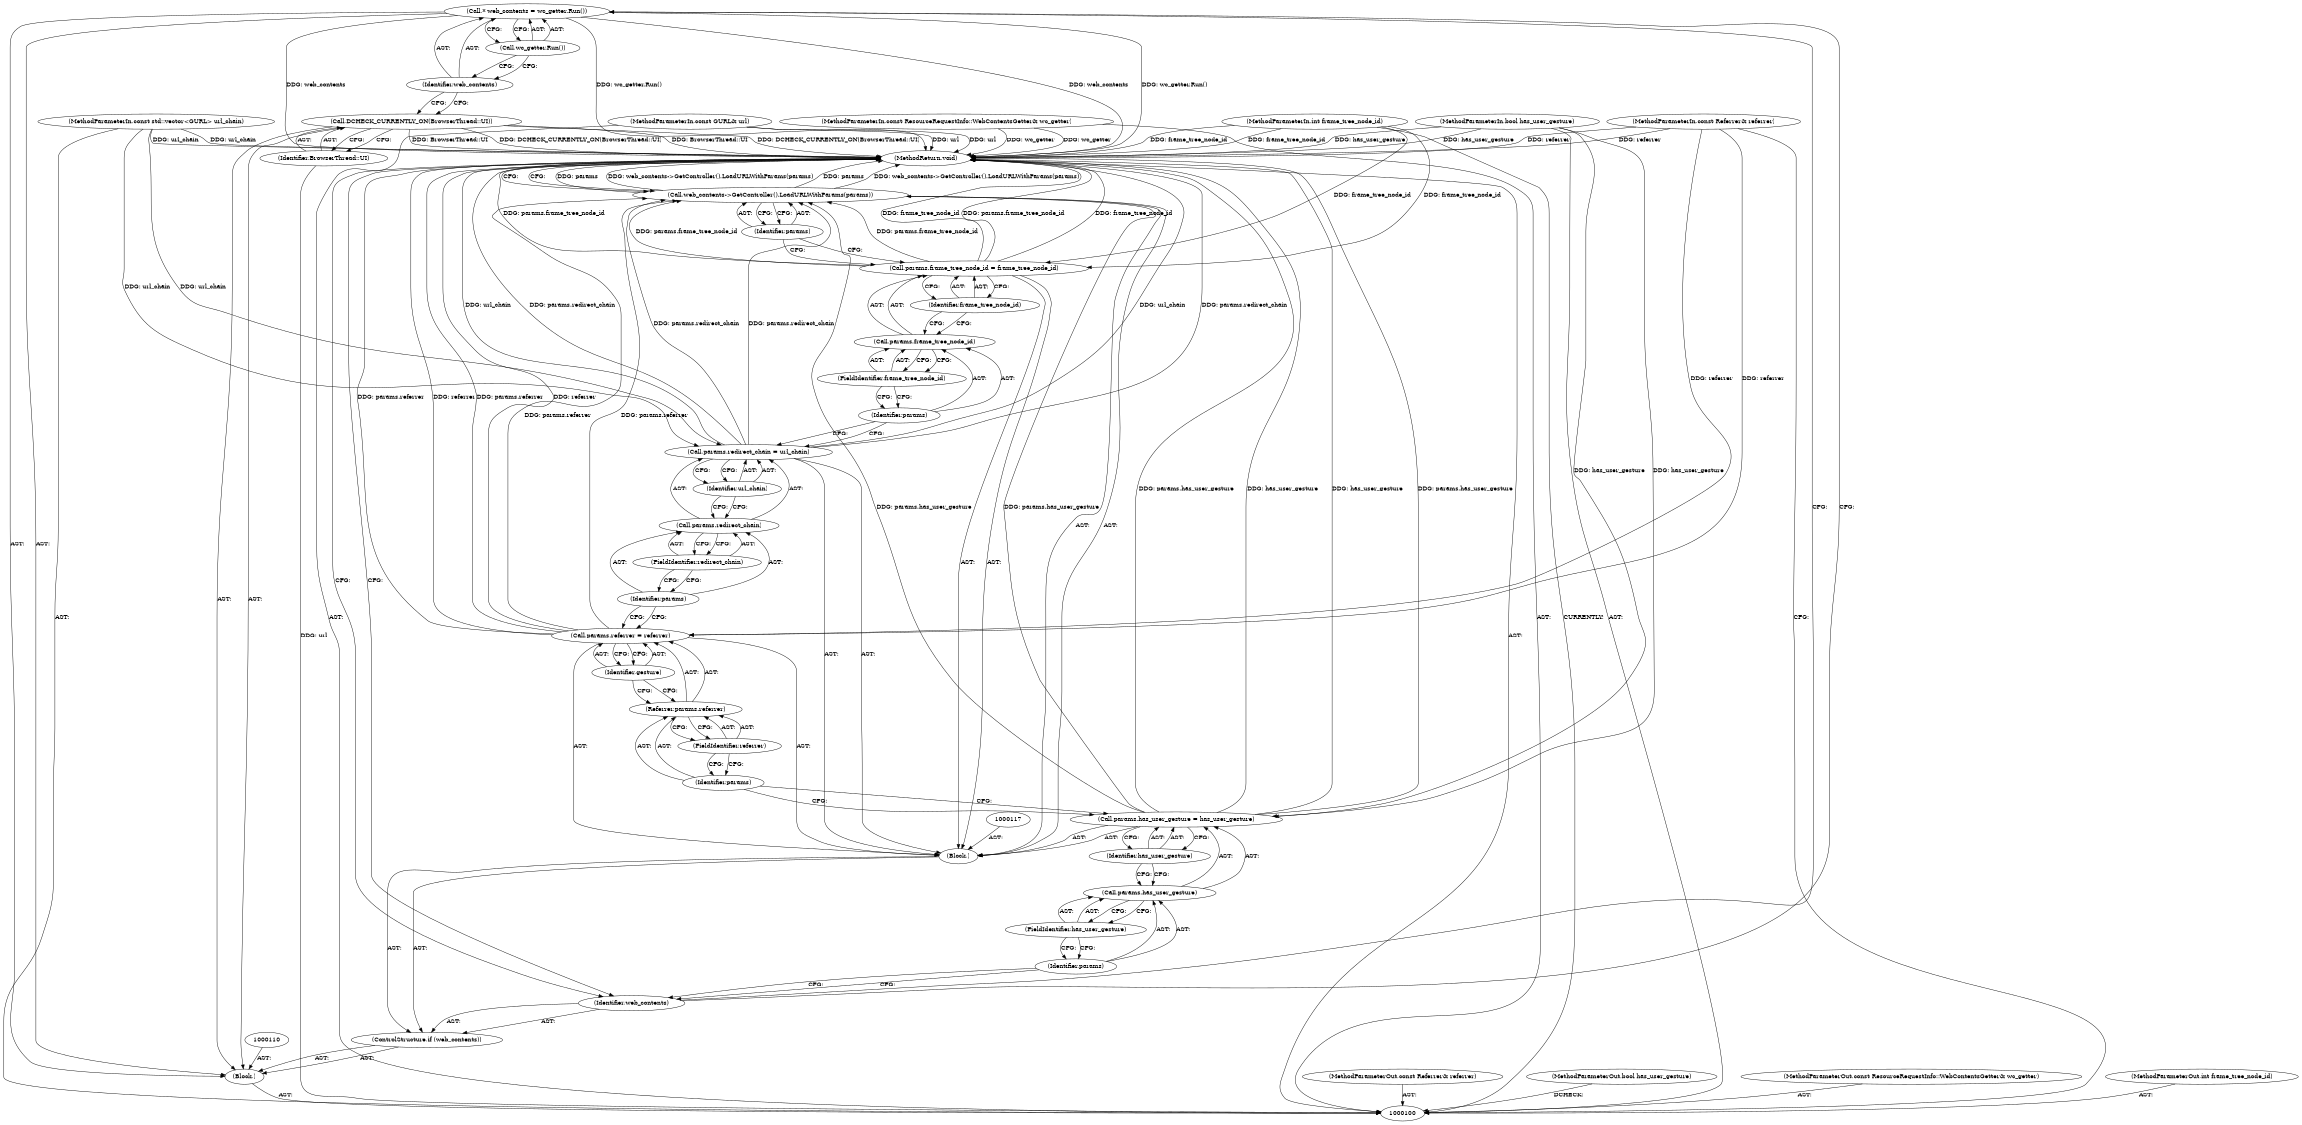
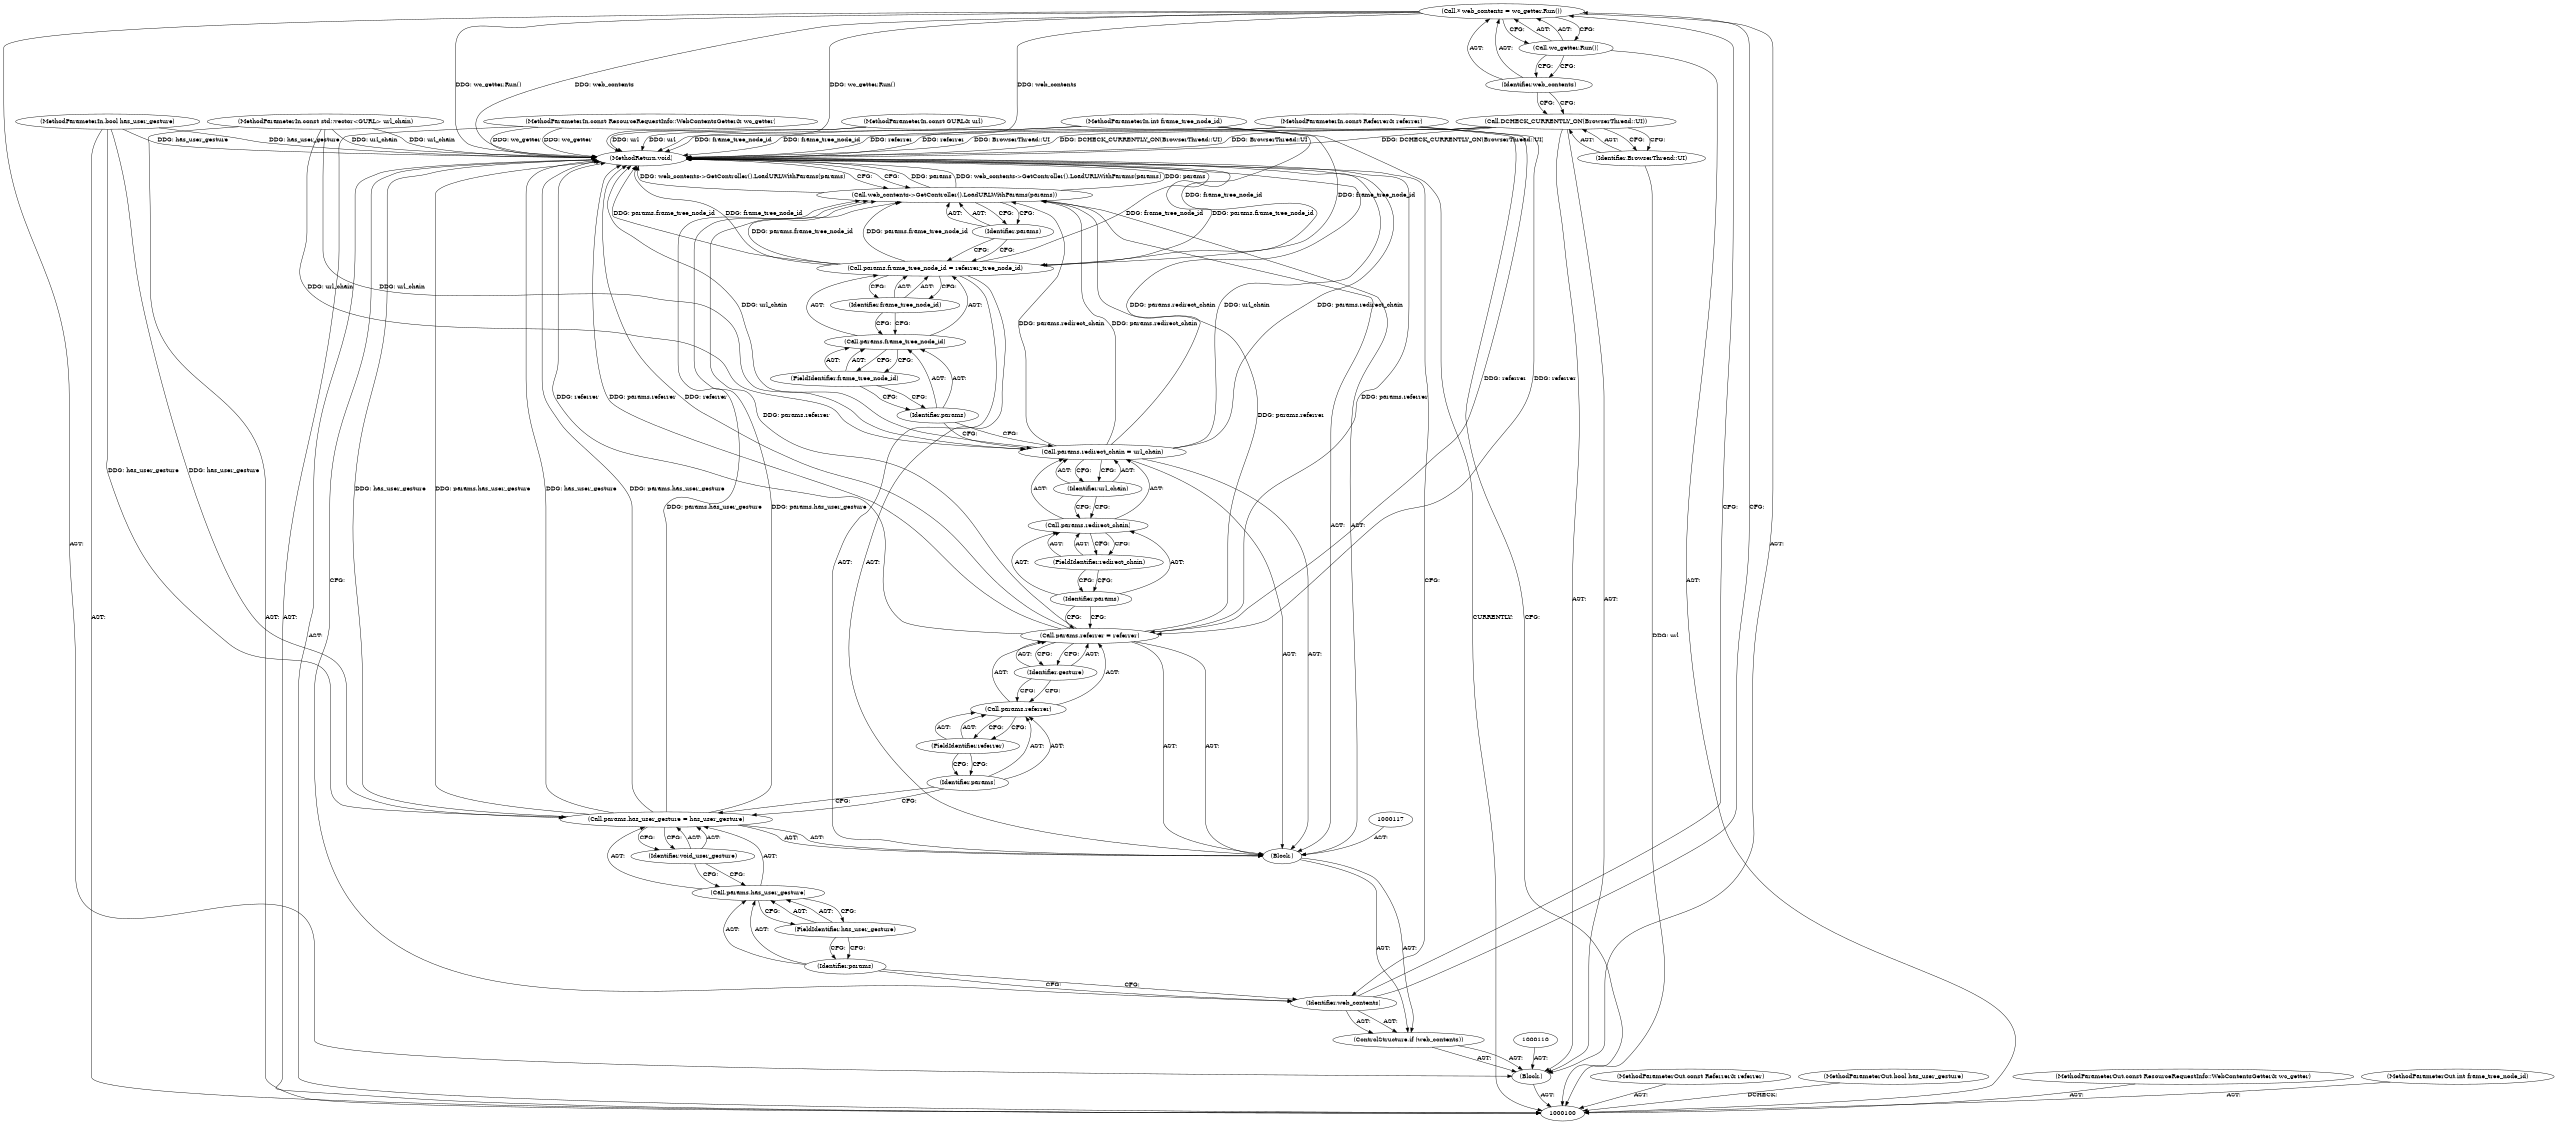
node "(Call,params.frame_tree_node_id = frame_tree_node_id)": label "(Call,params.frame_tree_node_id = frame_tree_node_id)" -> "(Call,params.frame_tree_node_id = referrer_tree_node_id)"
node "(Referrer,params.referrer)": label "(Referrer,params.referrer)" -> "(Call,params.referrer)"
node "(Identifier,has_user_gesture)": label "(Identifier,has_user_gesture)" -> "(Identifier,void_user_gesture)"
edge "(MethodParameterIn,const GURL& url)" -> "1000100": now "(Call,wc_getter.Run())" -> "1000100"
